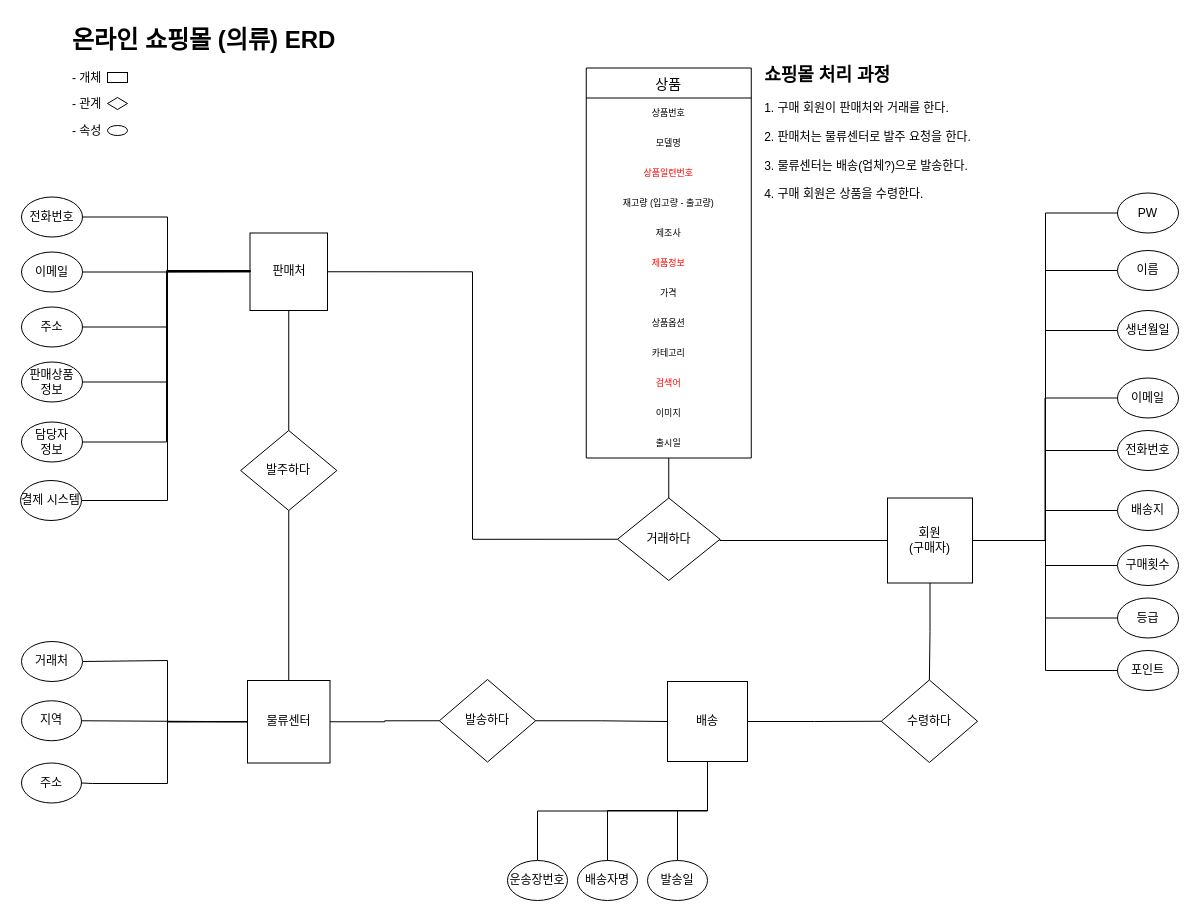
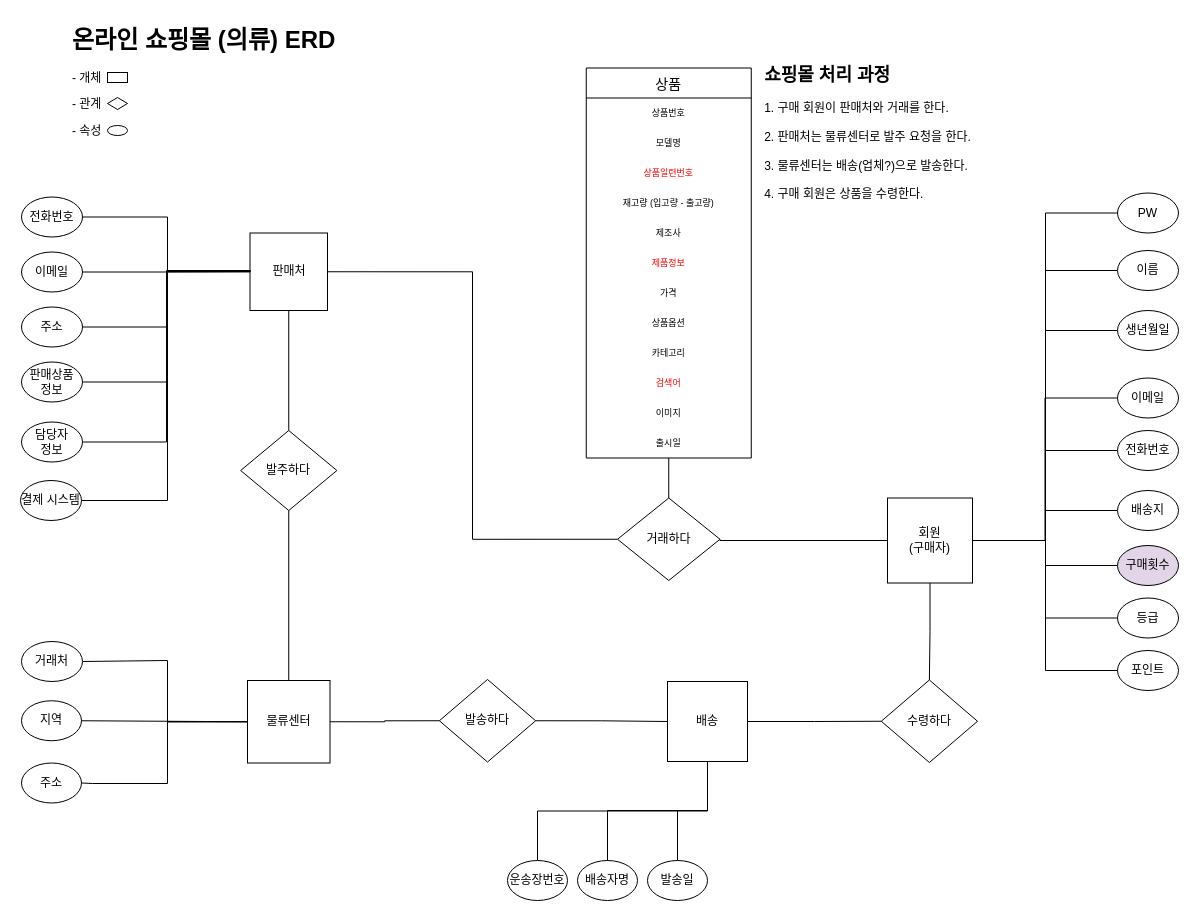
node "구매횟수": fillcolor #ffffff -> #e1d5e7
